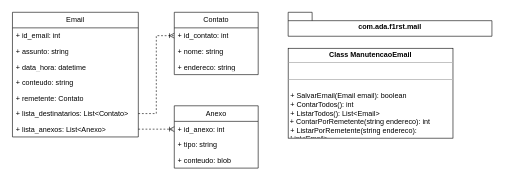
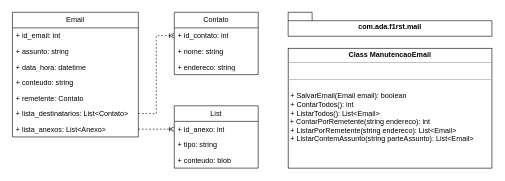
node "Class ManutencaoEmail + SalvarEmail(Email email): boolean + ContarTodos(): int + ListarTodos(): List<Email> + ContarPorRemetente(string endereco): int+ ListarPorRemetente(string endereco): List<Email> + ListarContemAssunto(string parteAssunto): List<Email>": size 165x90 -> 204x120
node "Anexo": label "Anexo" -> "List"
